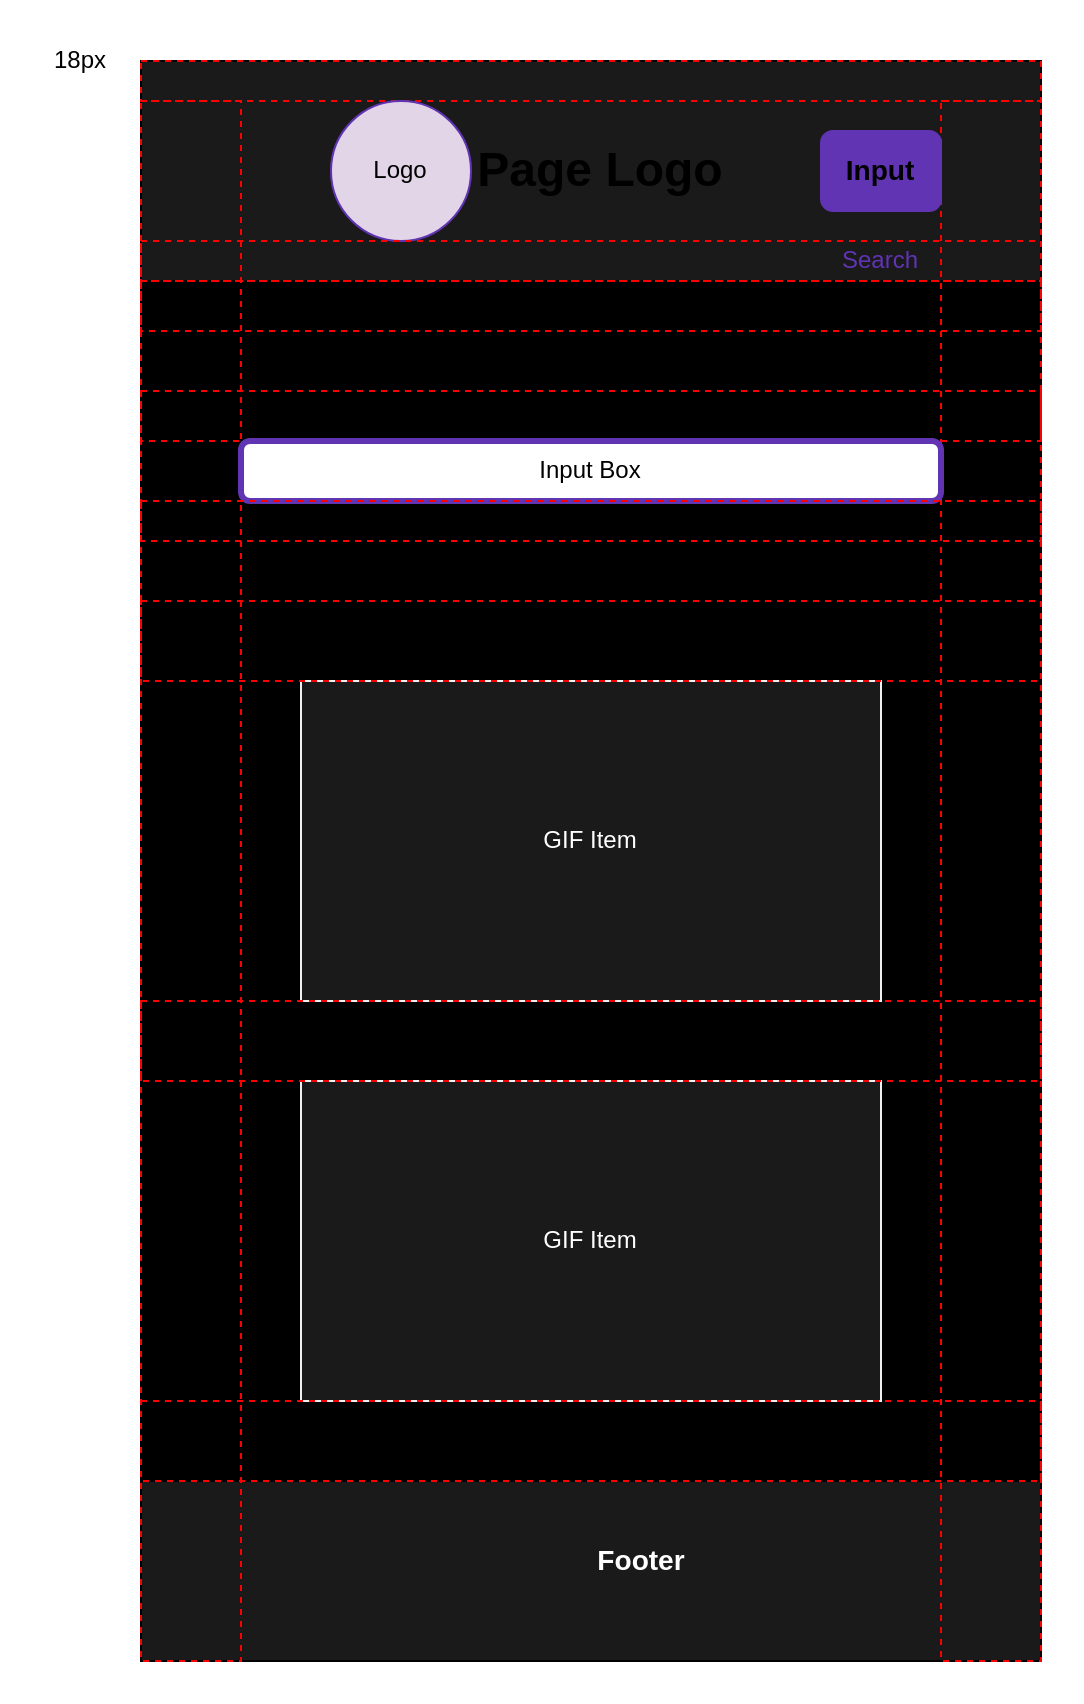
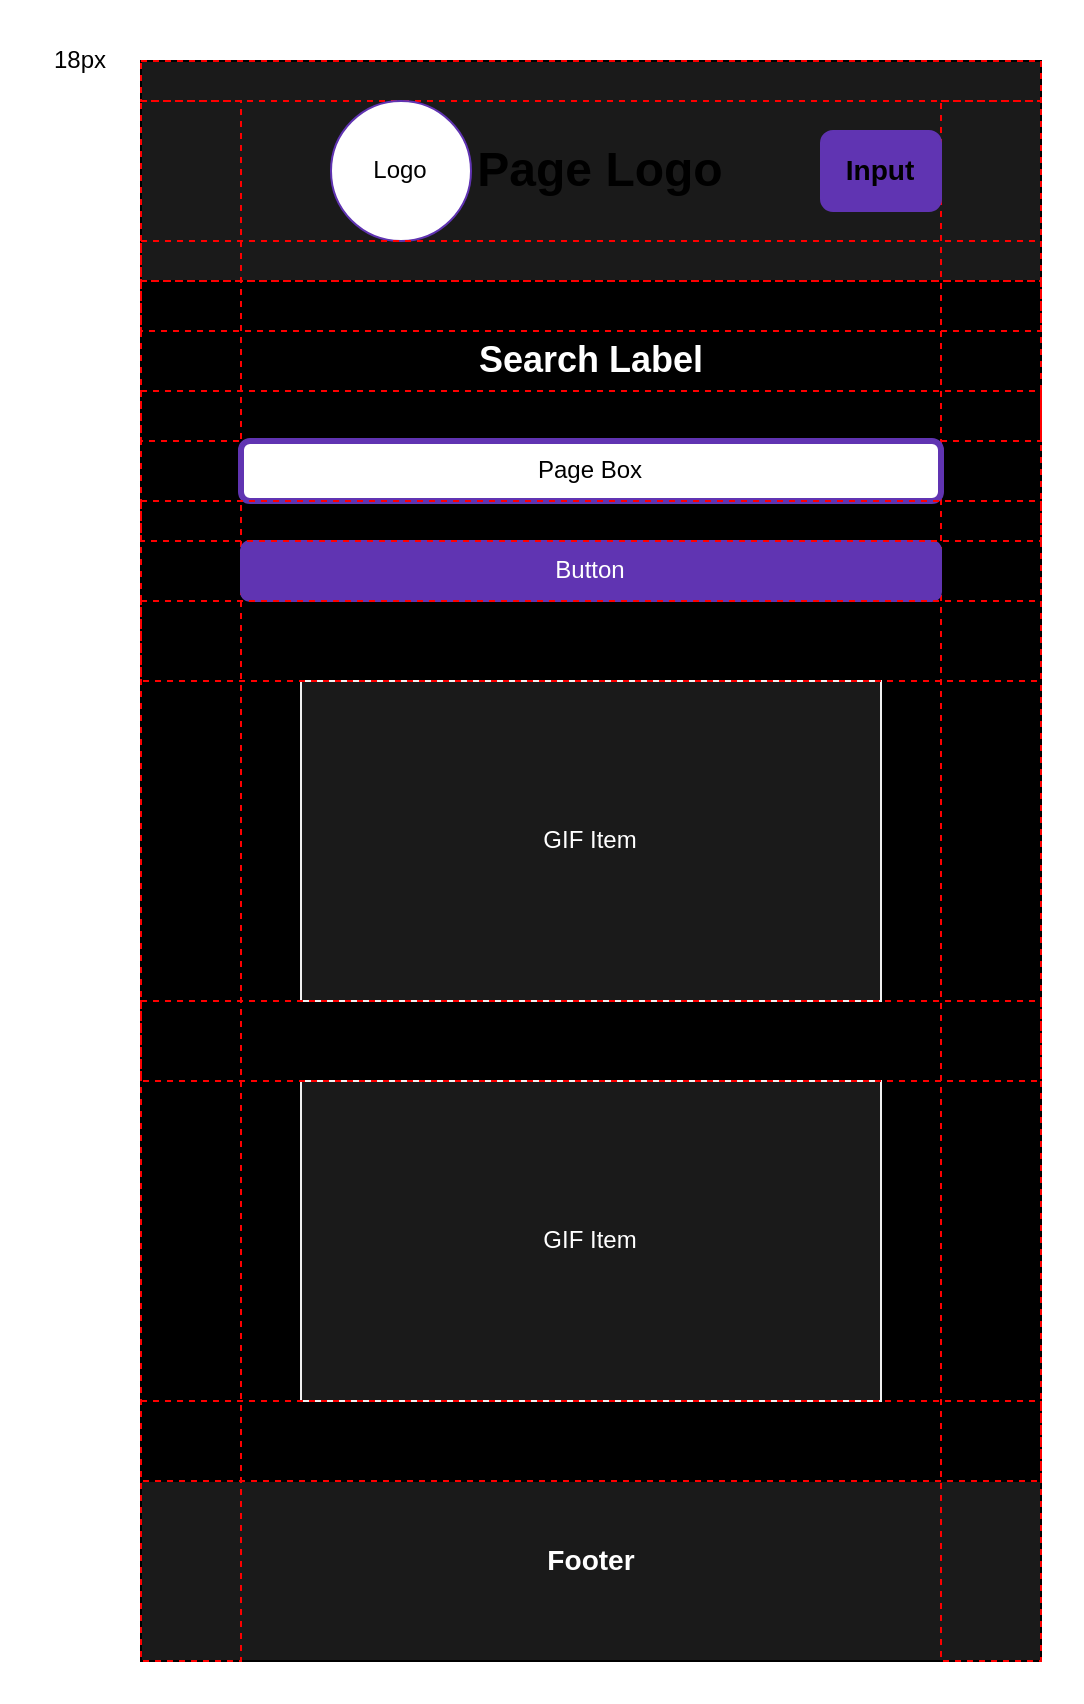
node "Logo": fillcolor #e1d5e7 -> #ffffff
node "Search": removed
node "Search Label": added
node "Input Box": label "Input Box" -> "Page Box"
node "Button": added
node "Footer": moved (641, 1561) -> (591, 1561)
